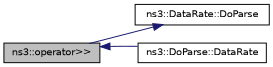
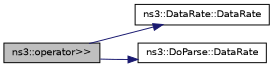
node "ns3::DataRate::DoParse": label "ns3::DataRate::DoParse" -> "ns3::DataRate::DataRate"
edge "ns3::DoParse::DataRate" -> "ns3::operator>>": reversed
